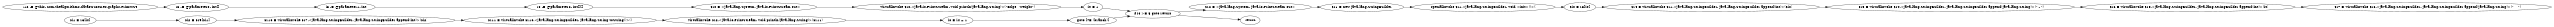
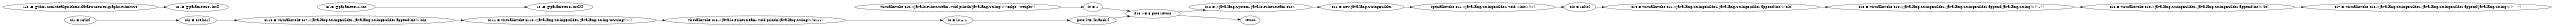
edge "r3 := @parameter0: int[]" -> "i3 := @parameter1: int": removed
node "$r0 = <java.lang.System: java.io.PrintStream out>": removed
